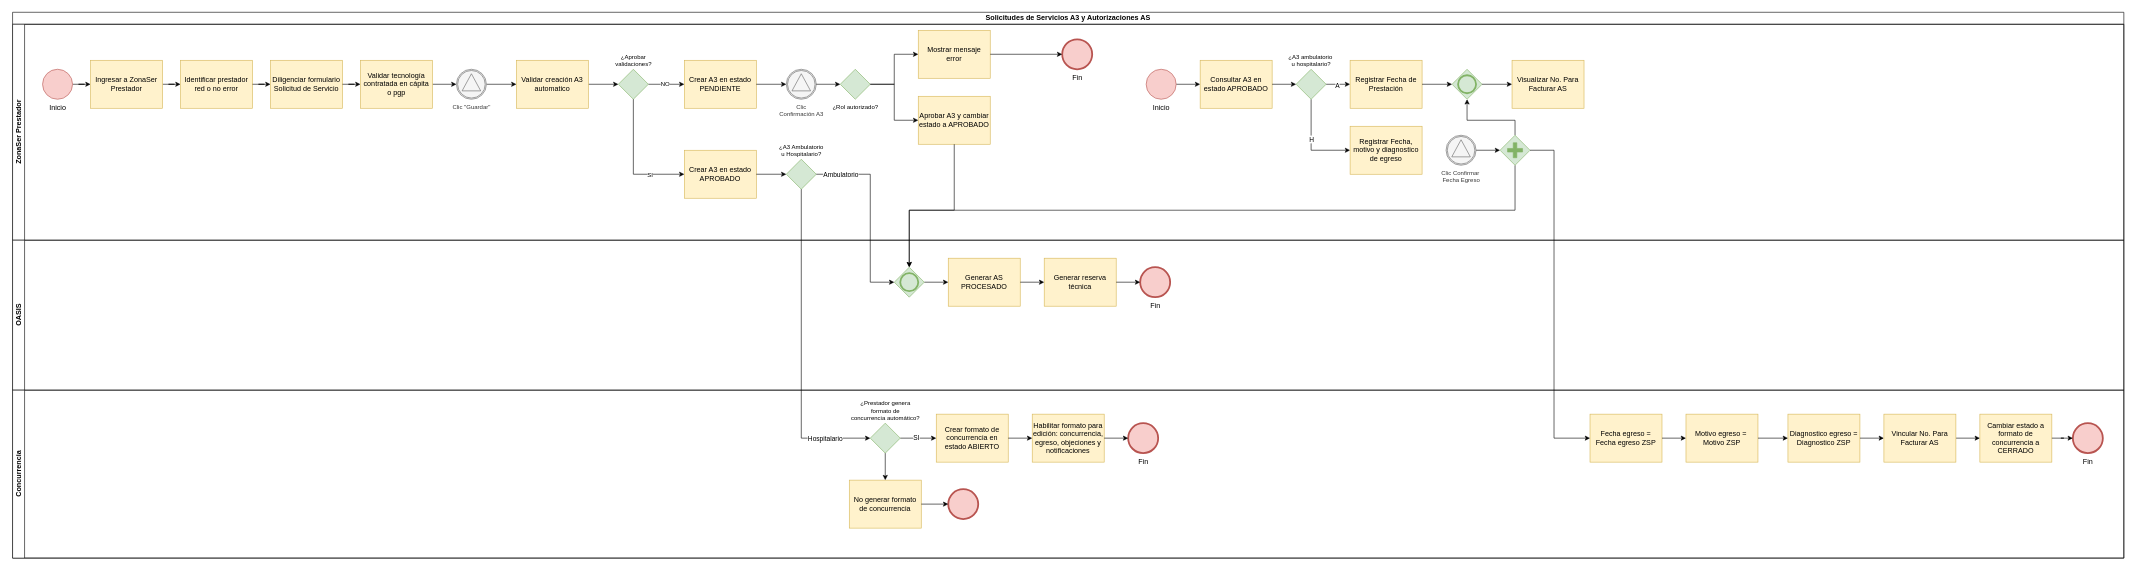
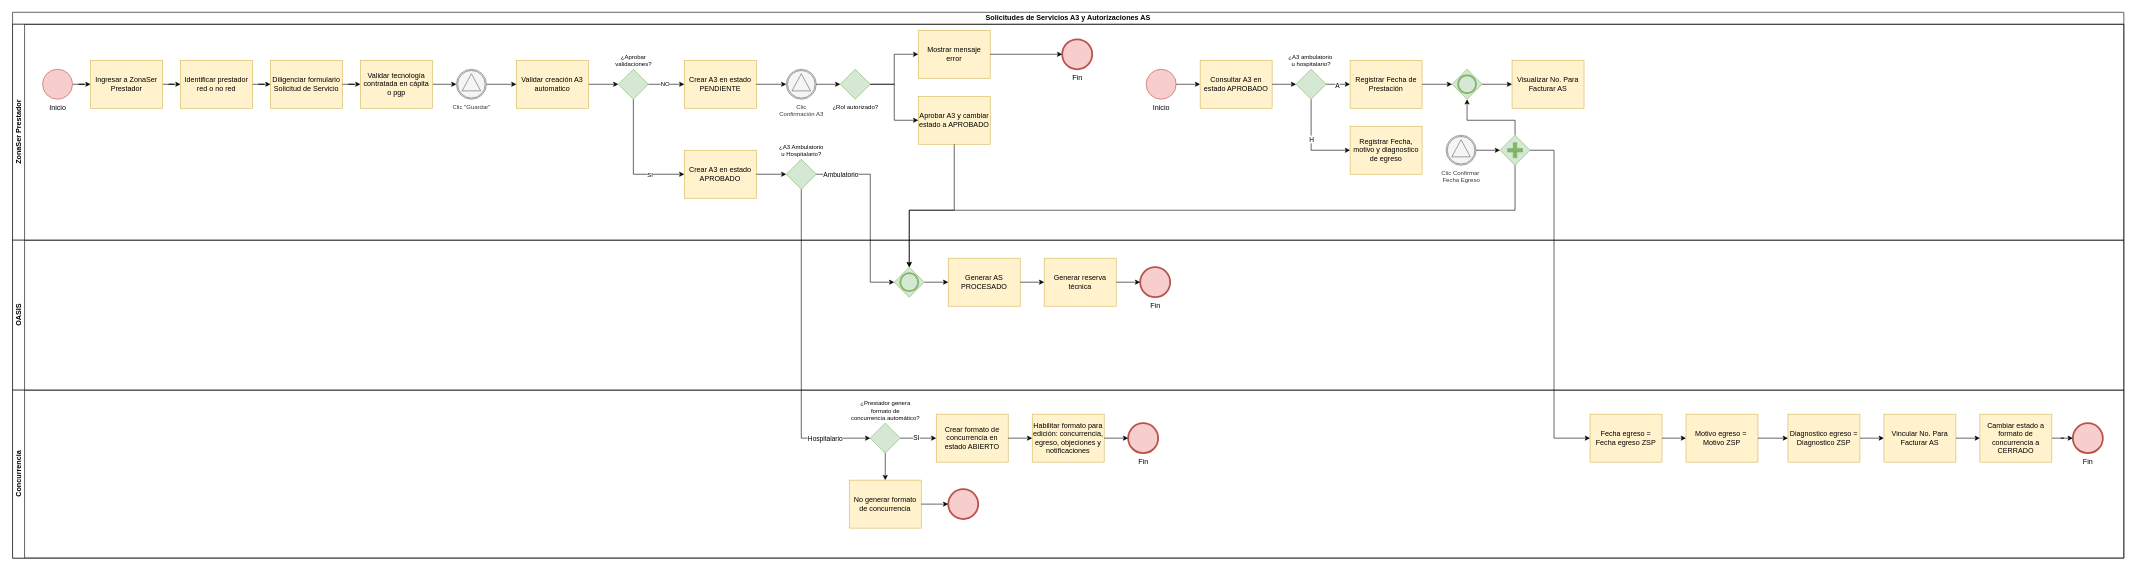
node "Identificar prestador red o no error": label "Identificar prestador red o no error" -> "Identificar prestador red o no red"
